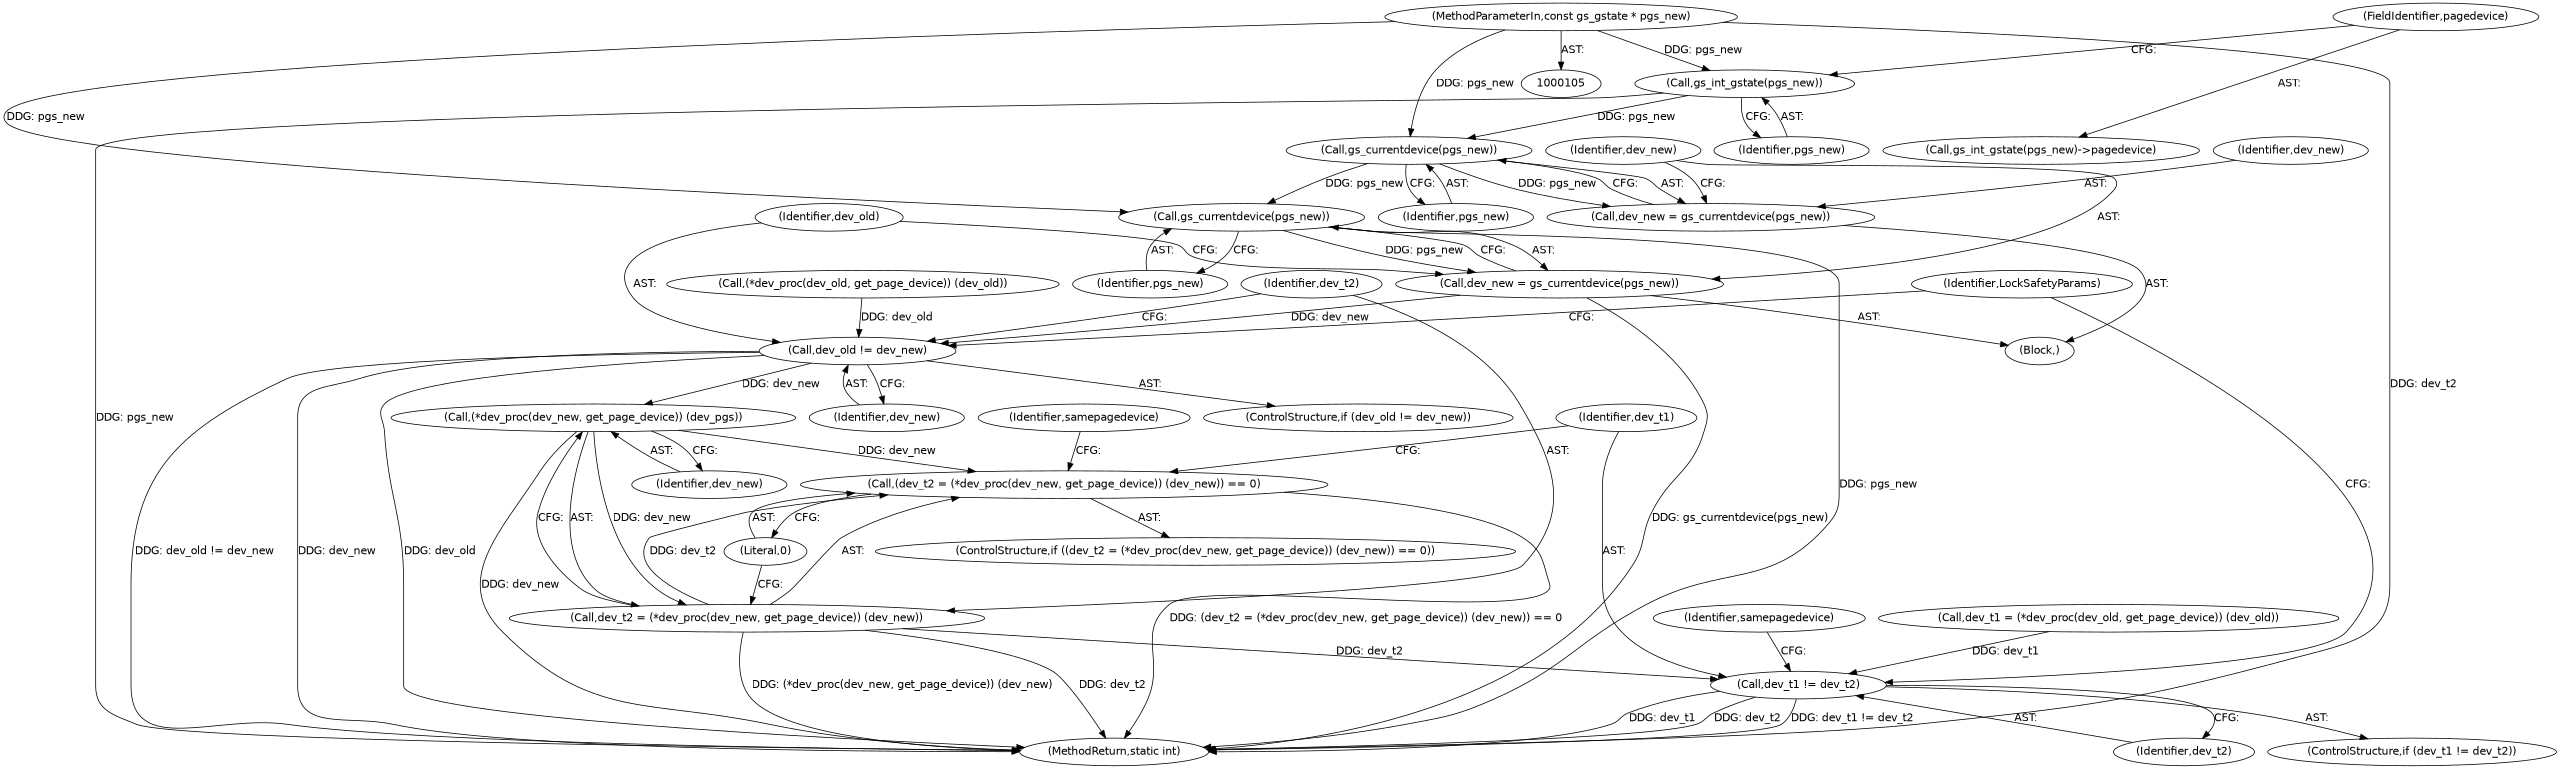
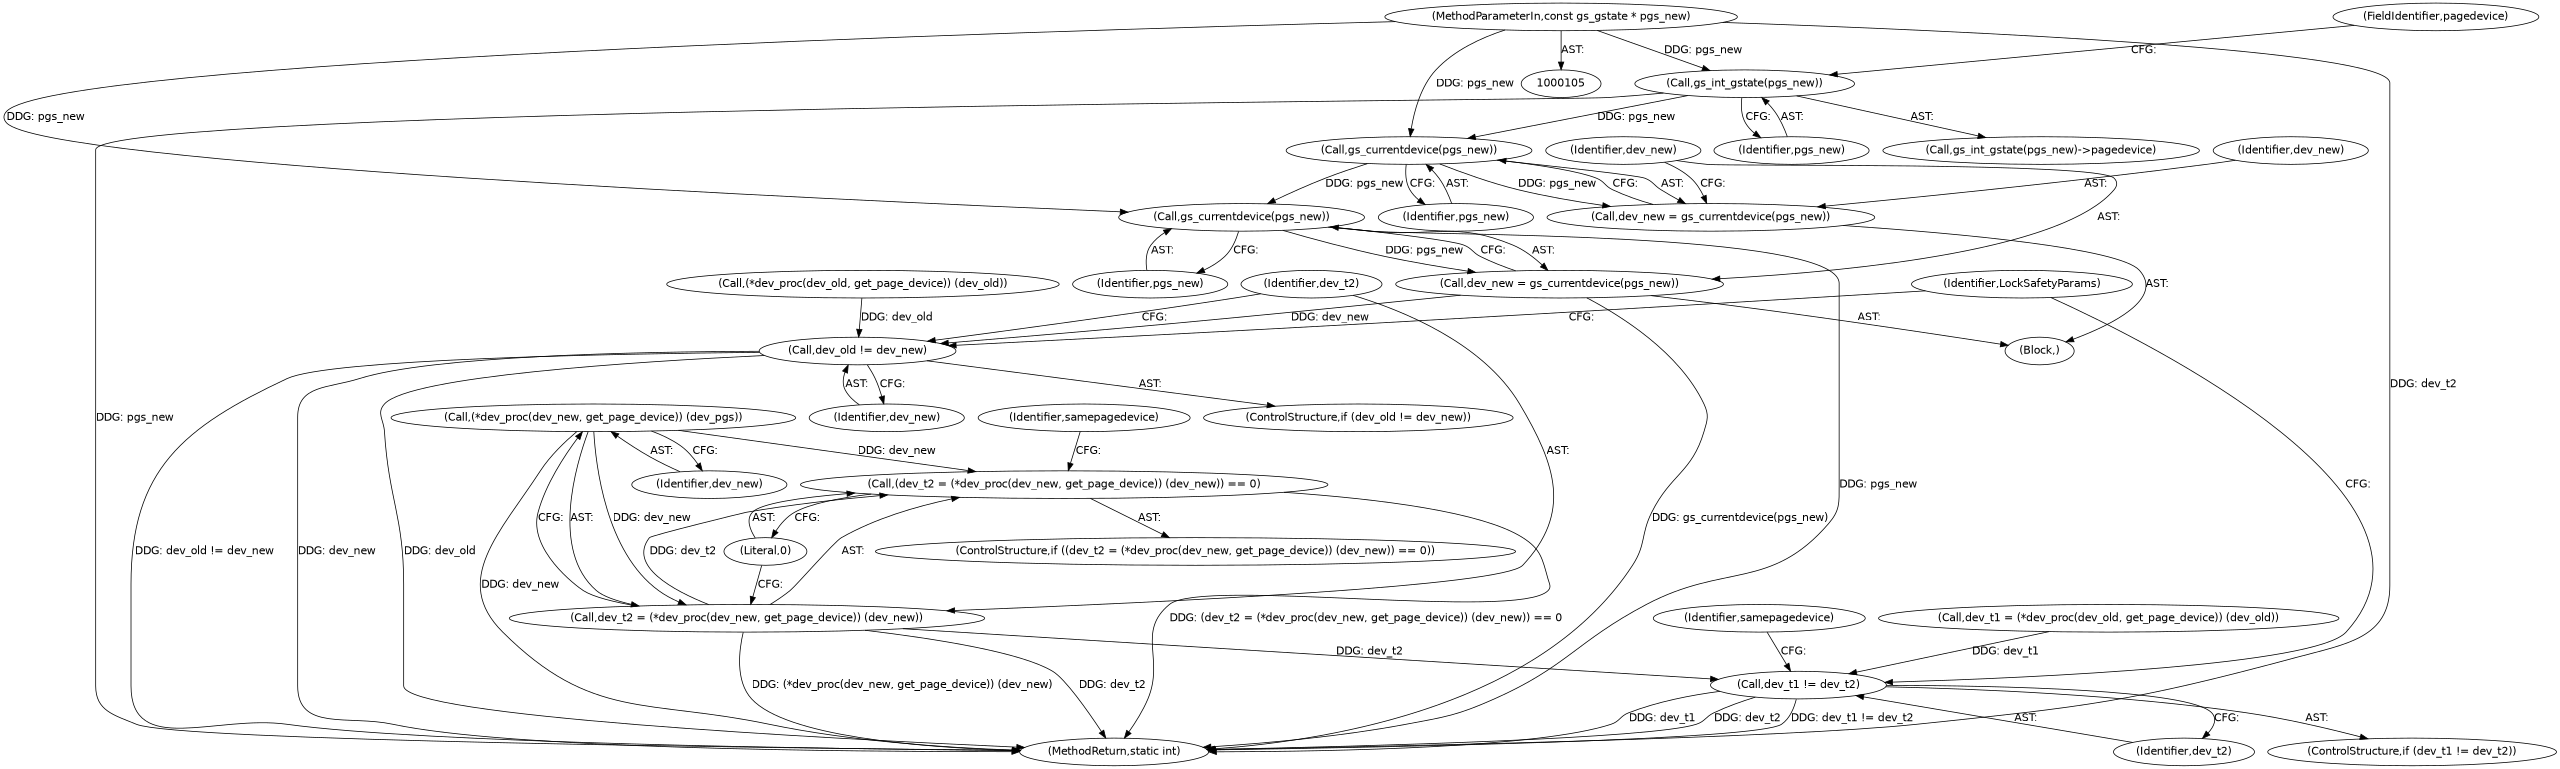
edge "(FieldIdentifier,pagedevice)" -> "(Call,gs_int_gstate(pgs_new)->pagedevice)": now "(Call,gs_int_gstate(pgs_new))" -> "(Call,gs_int_gstate(pgs_new)->pagedevice)"
node "(Identifier,dev_old)": removed
edge "(Call,dev_old != dev_new)" -> "(Call,(*dev_proc(dev_new, get_page_device)) (dev_pgs))": removed, label "DDG: dev_new"
node "(Identifier,dev_t1)": removed
